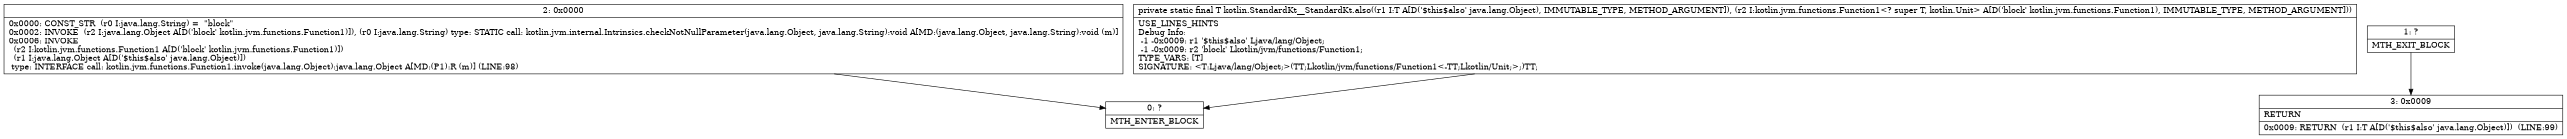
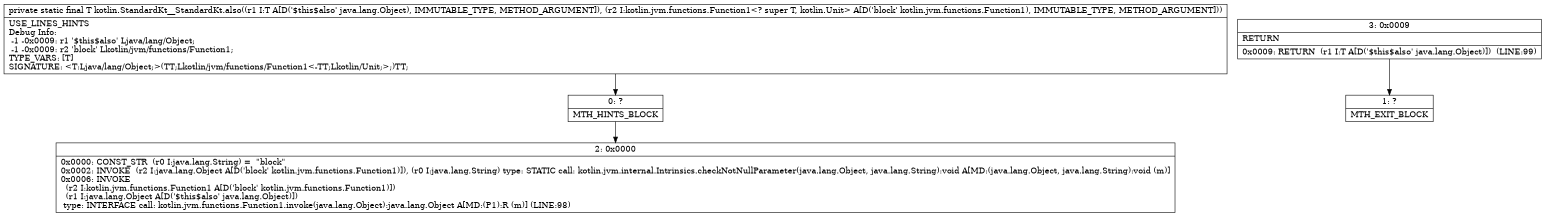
edge "1: ?" -> "3: 0x0009": reversed
edge "2: 0x0000" -> "0: ?": reversed
node "0: ?": text "MTH_ENTER_BLOCK" -> "MTH_HINTS_BLOCK"
